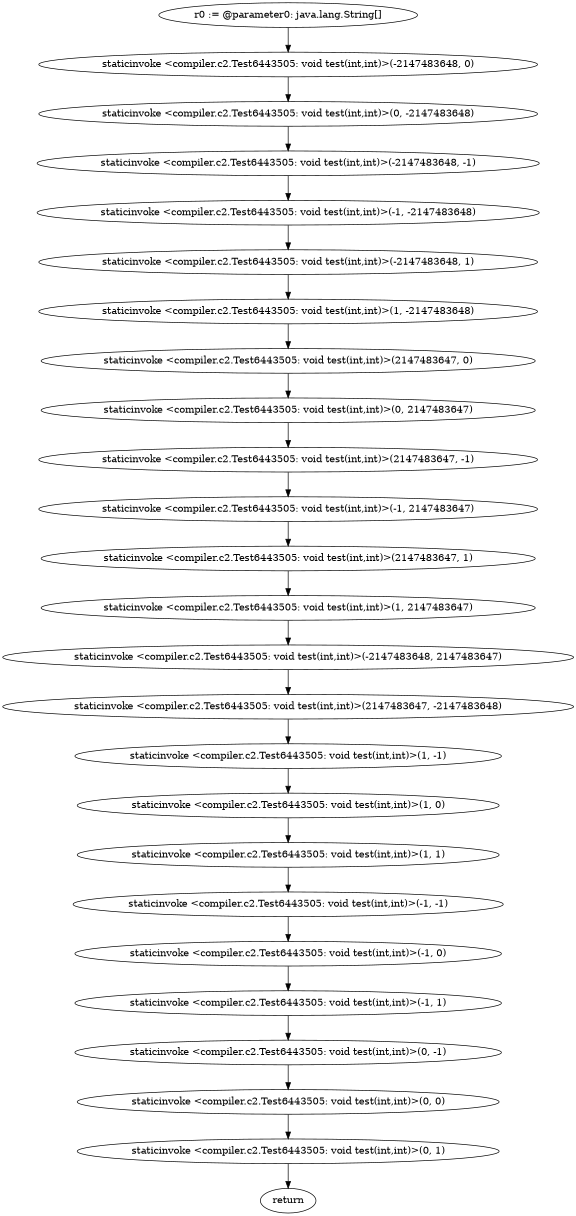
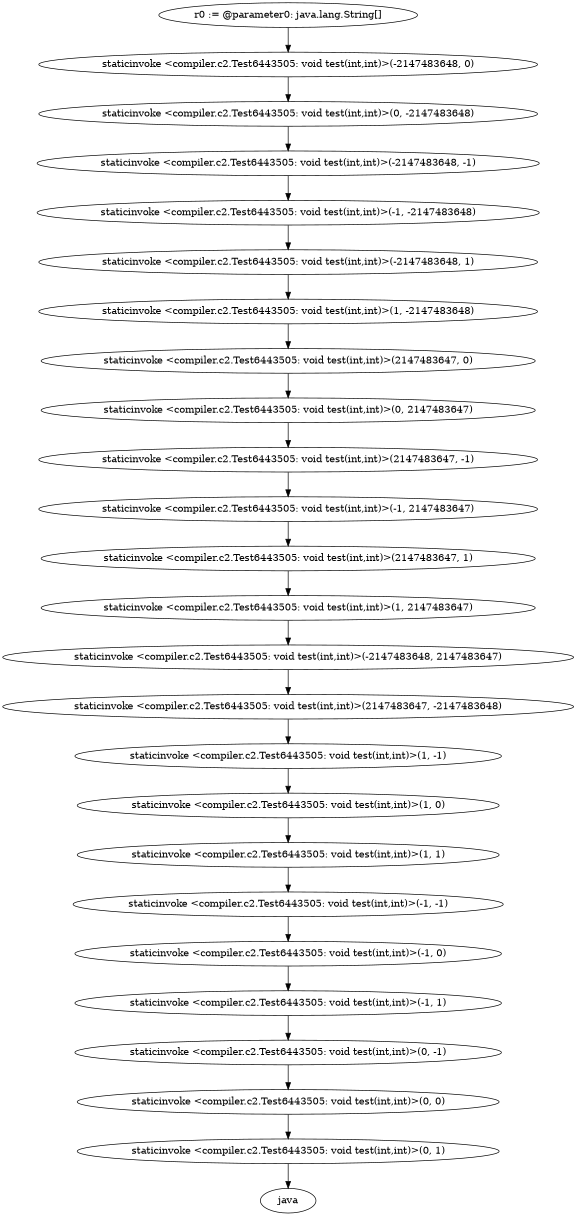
node "return": label "return" -> "java"
